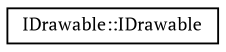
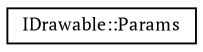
node "IDrawable::IDrawable": label "IDrawable::IDrawable" -> "IDrawable::Params"
